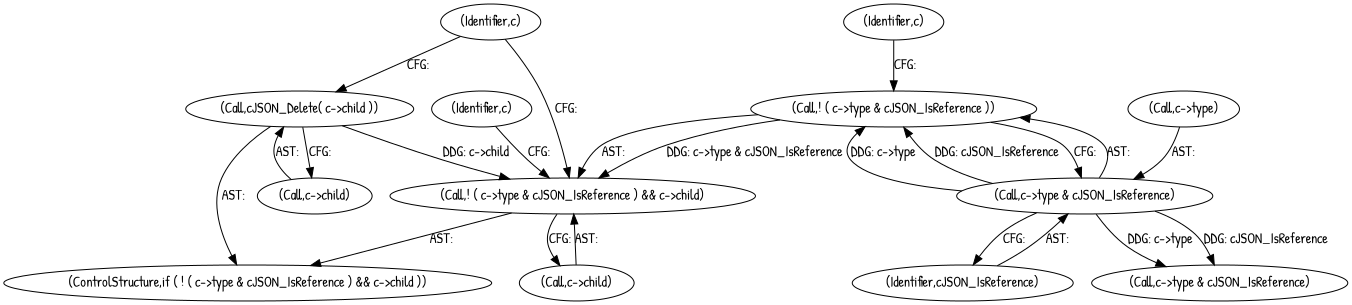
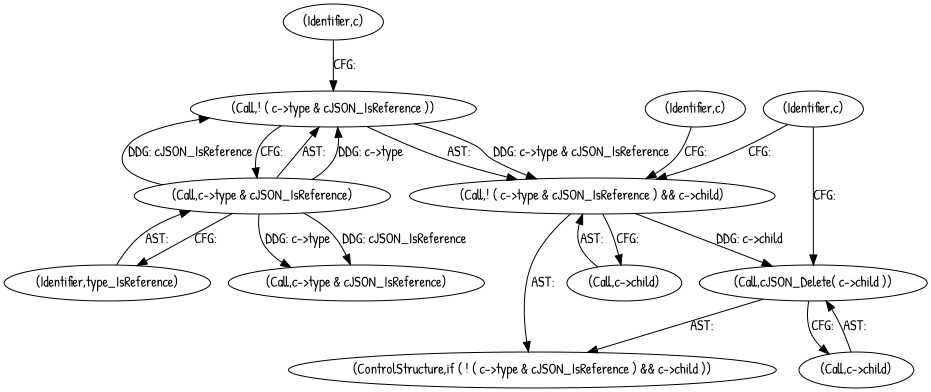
node "(Call,c->type)": removed
edge "(Call,cJSON_Delete( c->child ))" -> "(Call,! ( c->type & cJSON_IsReference ) && c->child)": reversed
node "(Identifier,cJSON_IsReference)": label "(Identifier,cJSON_IsReference)" -> "(Identifier,type_IsReference)"
